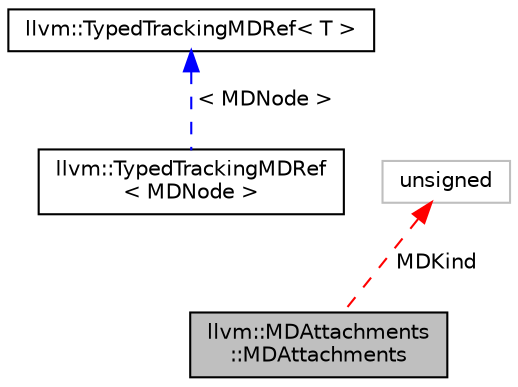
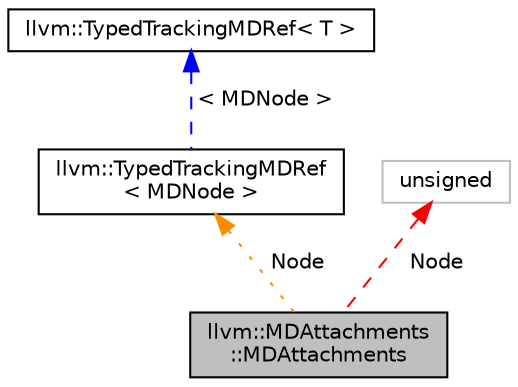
edge "llvm::MDAttachments ::MDAttachments" -> "unsigned": label " MDKind" -> " Node"
edge "llvm::MDAttachments ::MDAttachments" -> "llvm::TypedTrackingMDRef < MDNode >": added, label "Node"
